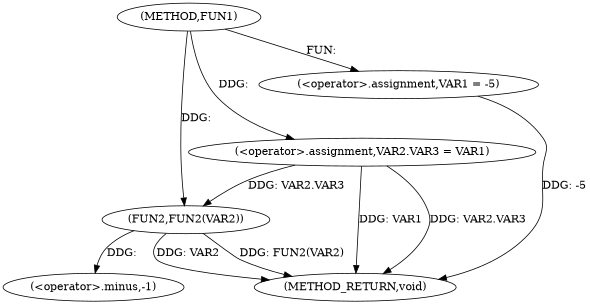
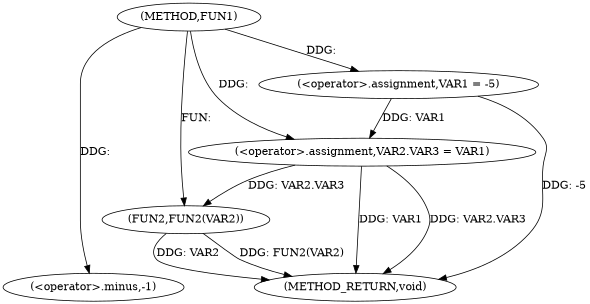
edge "(METHOD,FUN1)" -> "(<operator>.assignment,VAR1 = -5)": label "FUN: " -> "DDG: "
edge "(<operator>.assignment,VAR1 = -5)" -> "(<operator>.assignment,VAR2.VAR3 = VAR1)": added, label "DDG: VAR1"
edge "(METHOD,FUN1)" -> "(FUN2,FUN2(VAR2))": label "DDG: " -> "FUN: "
edge "(FUN2,FUN2(VAR2))" -> "(<operator>.minus,-1)": now "(METHOD,FUN1)" -> "(<operator>.minus,-1)"
